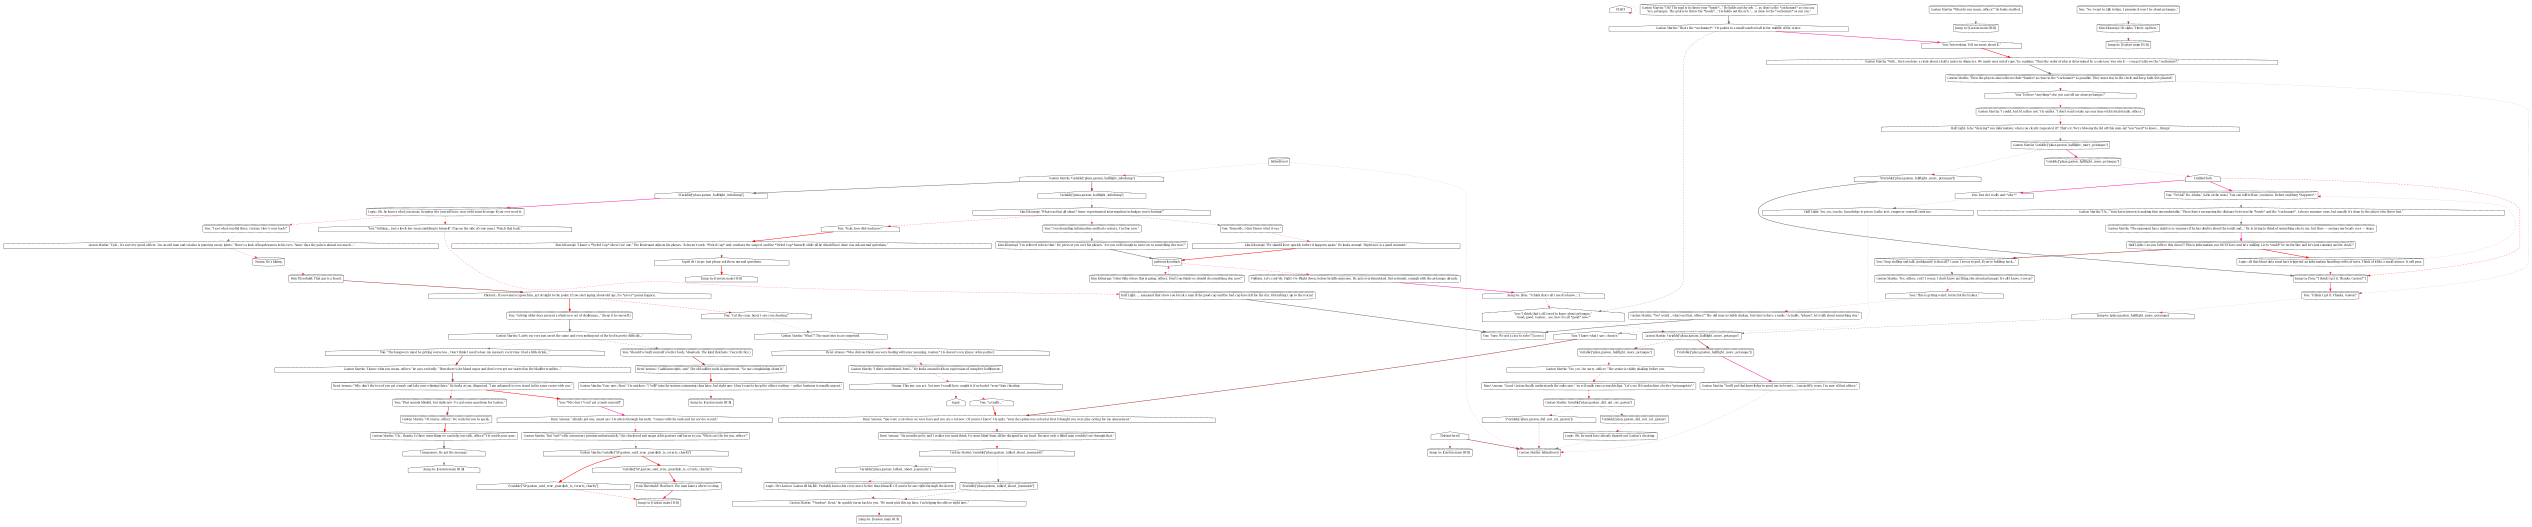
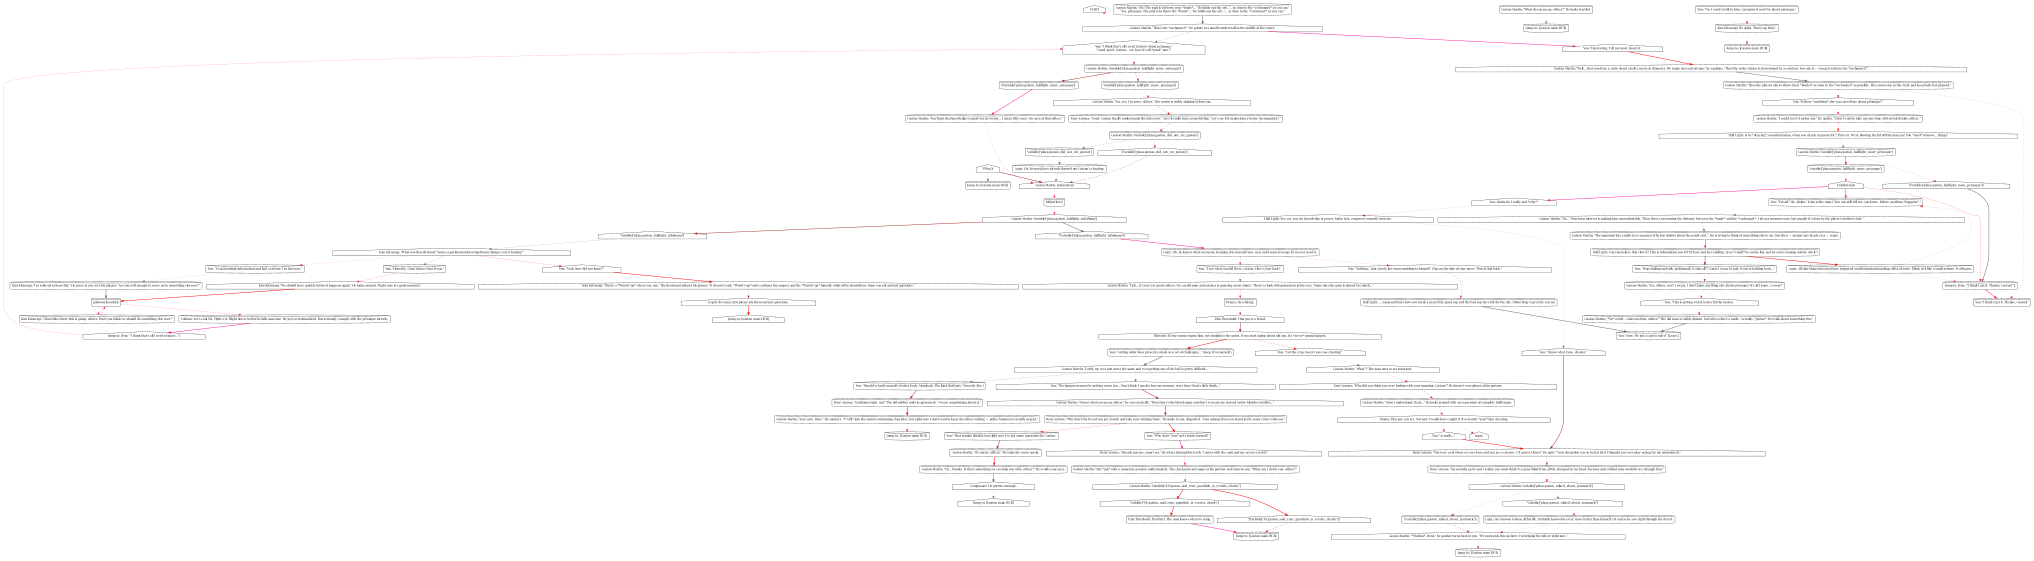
node "You: But do I really and *why*?": label "You: But do I really and *why*?" -> "You: Ahaha do I really and *why*?"
edge "IsKimHere()" -> "Gaston Martin: IsKimHere()": reversed
node "Pain Threshold: That guy is a fraud.": shape cylinder -> house
node "Jump to: [plaza.gaston_halflight_more_petanque]": removed
node "!(IsKimHere())": label "!(IsKimHere())" -> "!(Why())"
node "Gaston Martin: IsKimHere()": shape cylinder -> house
